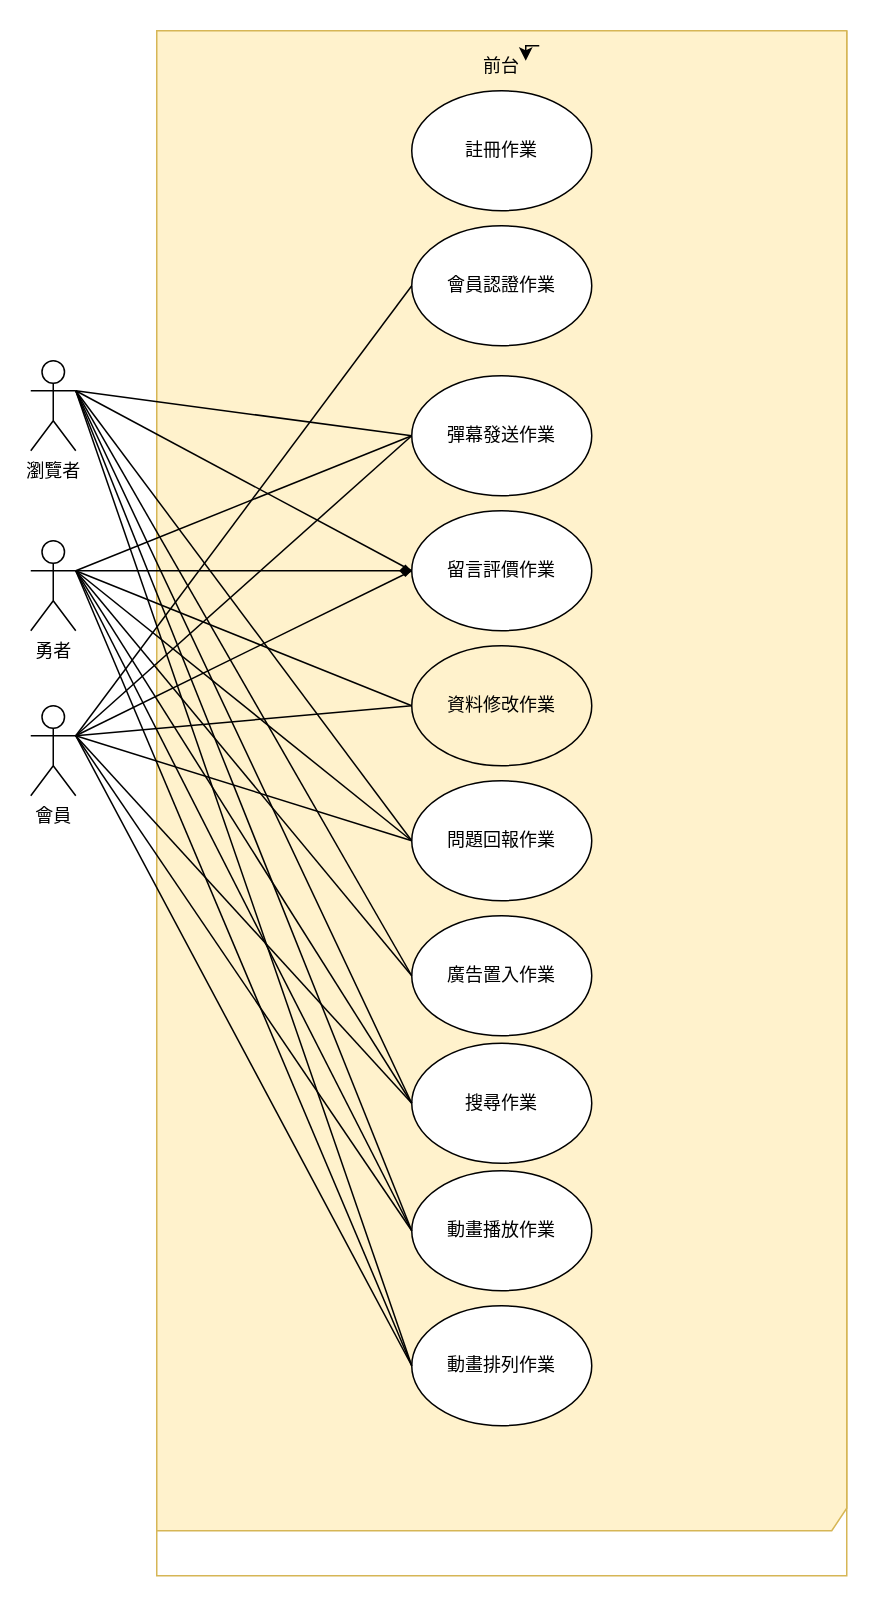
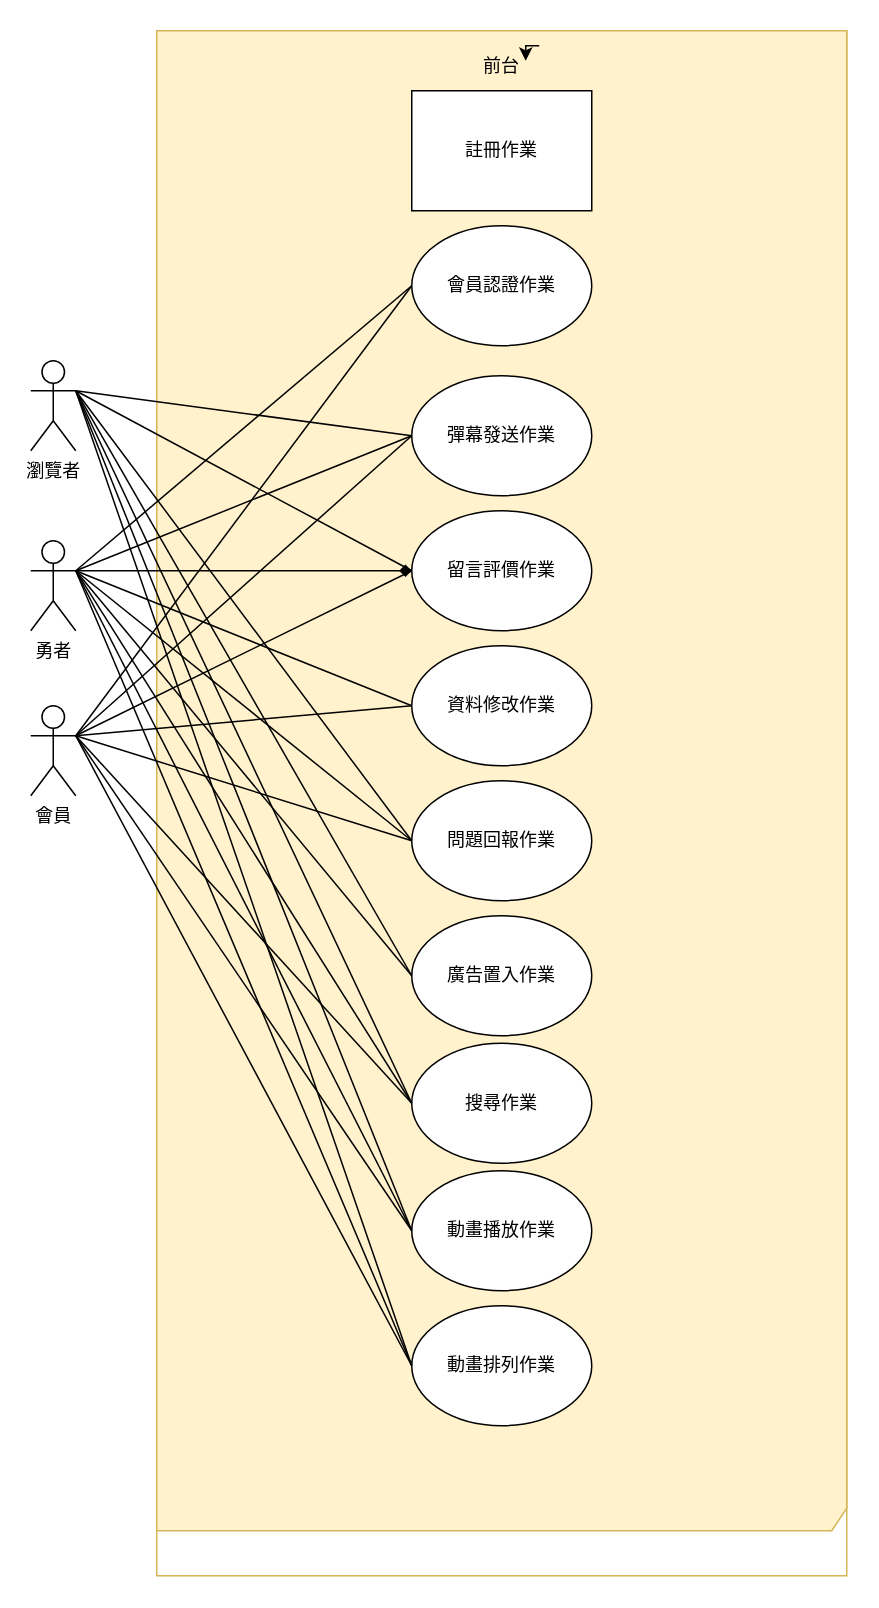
node "註冊作業": shape ellipse -> rectangle
edge "會員認證作業" -- "勇者": added
node "資料修改作業": fillcolor #fff2cc -> #ffffff
